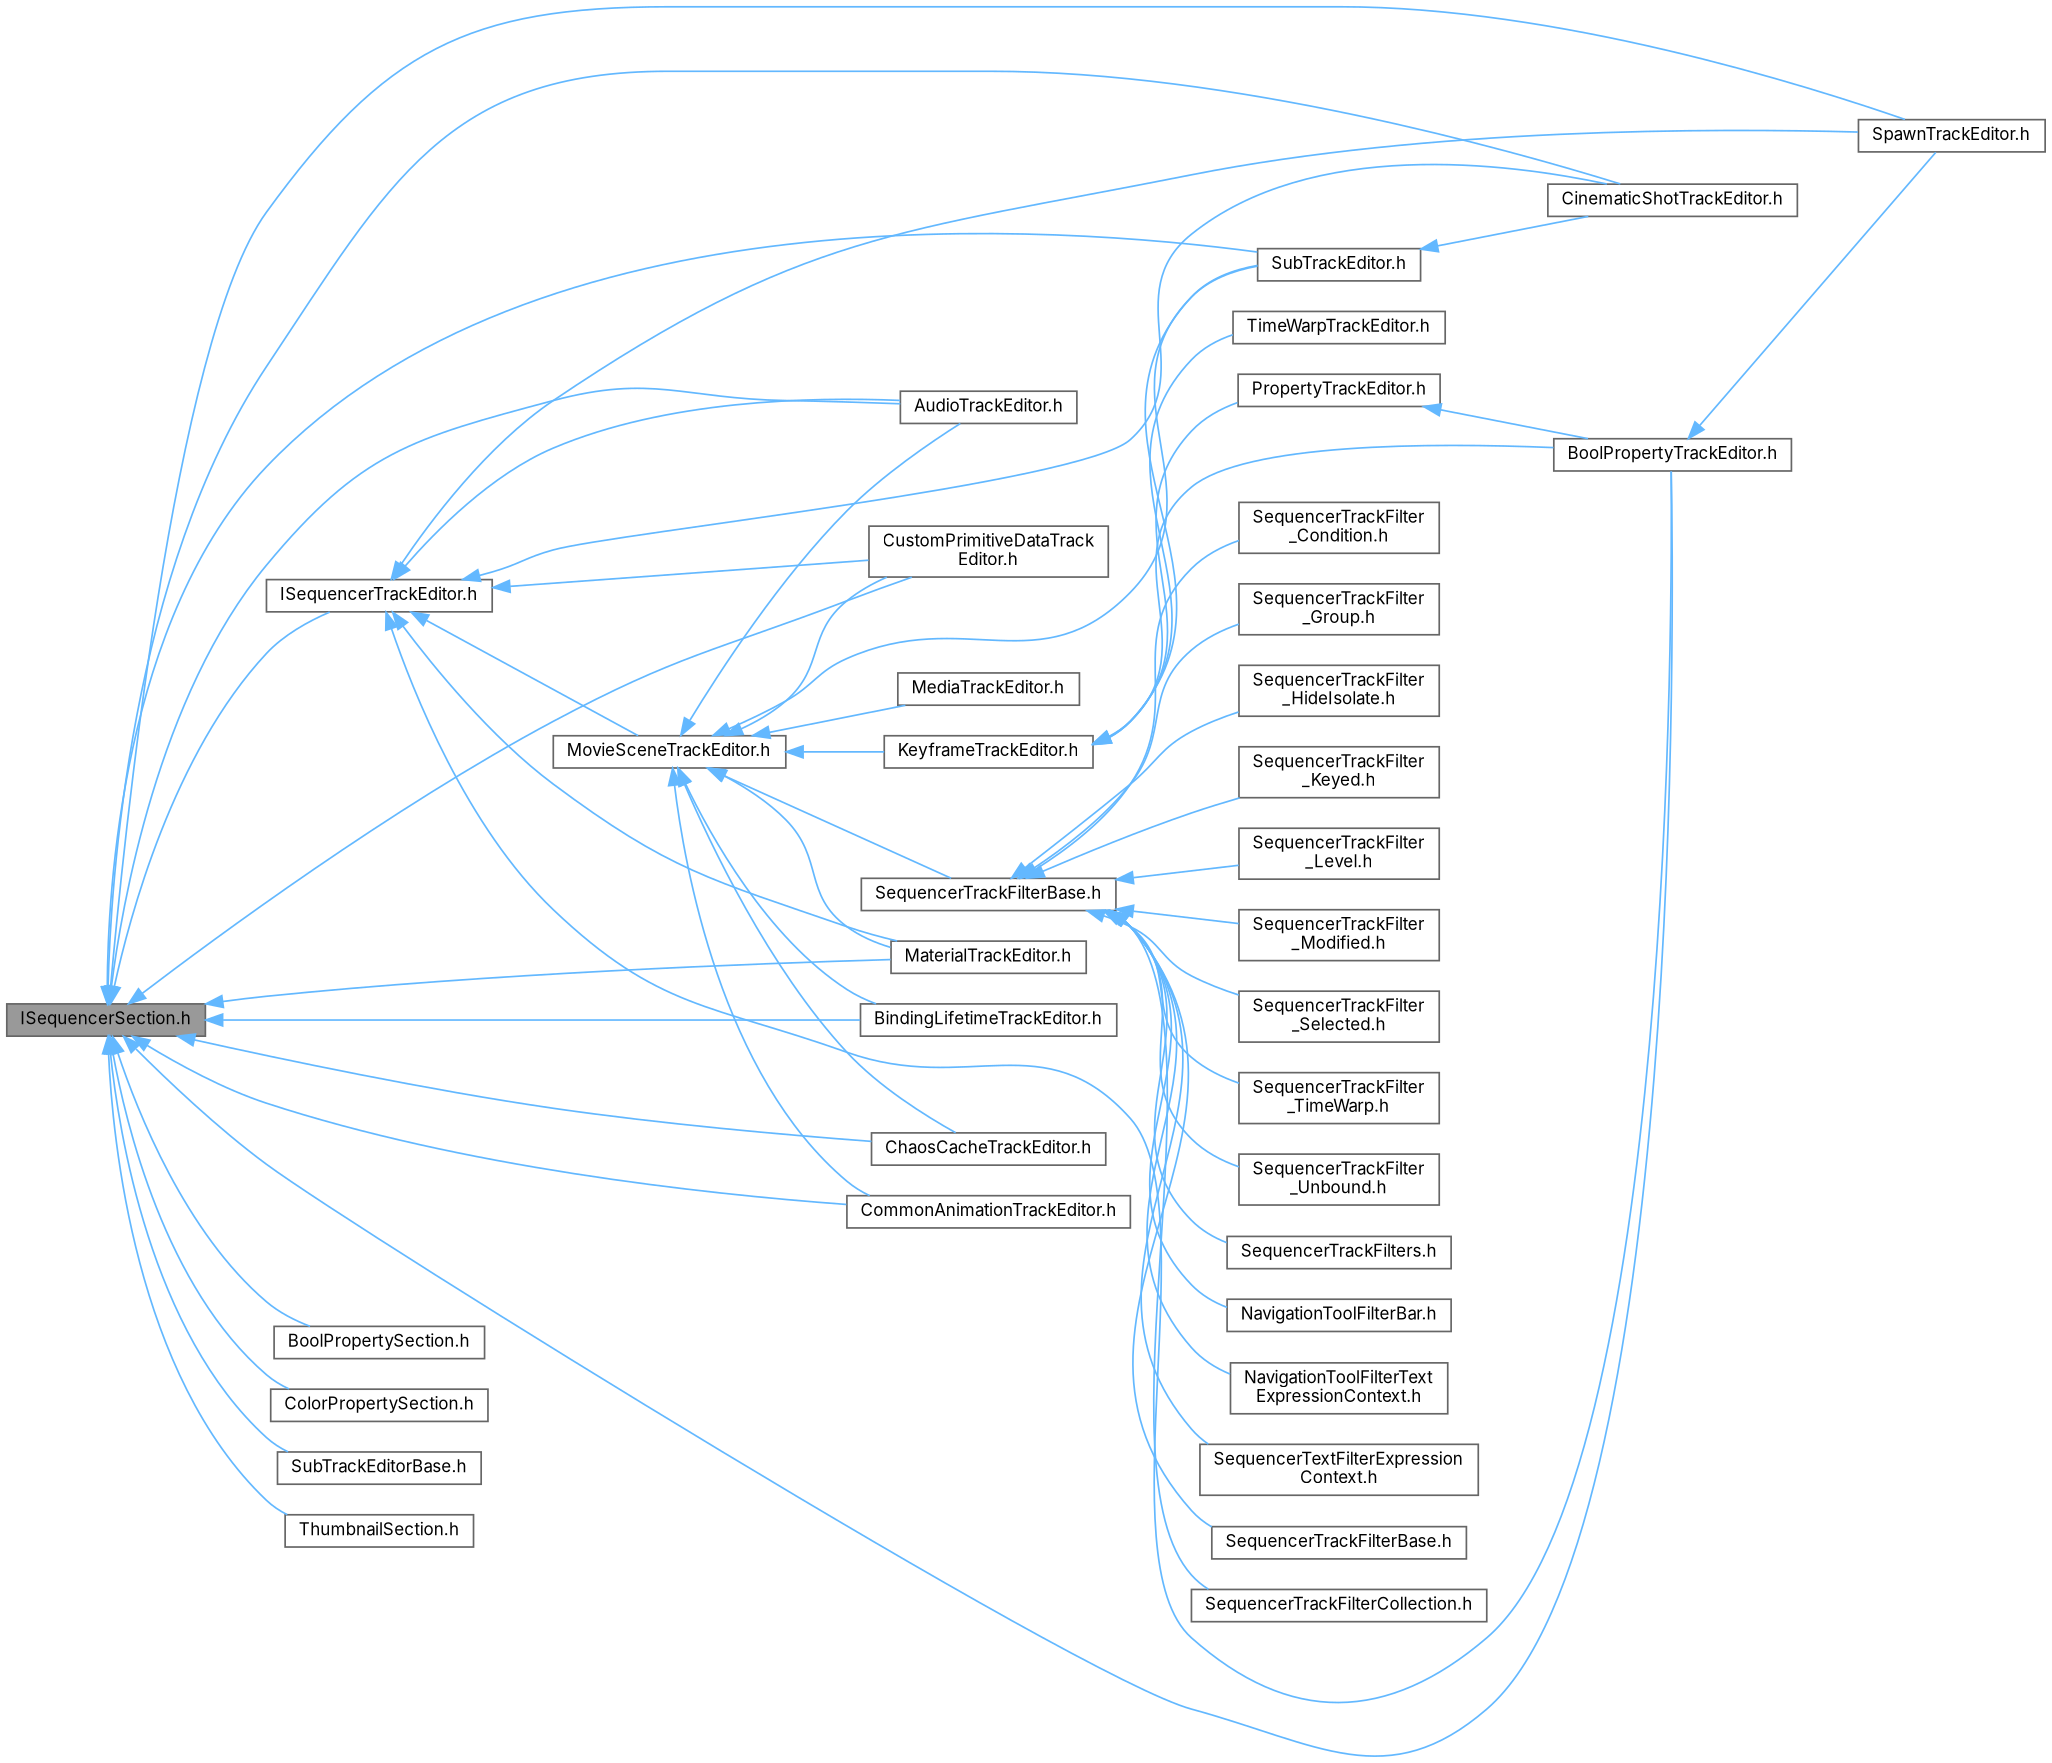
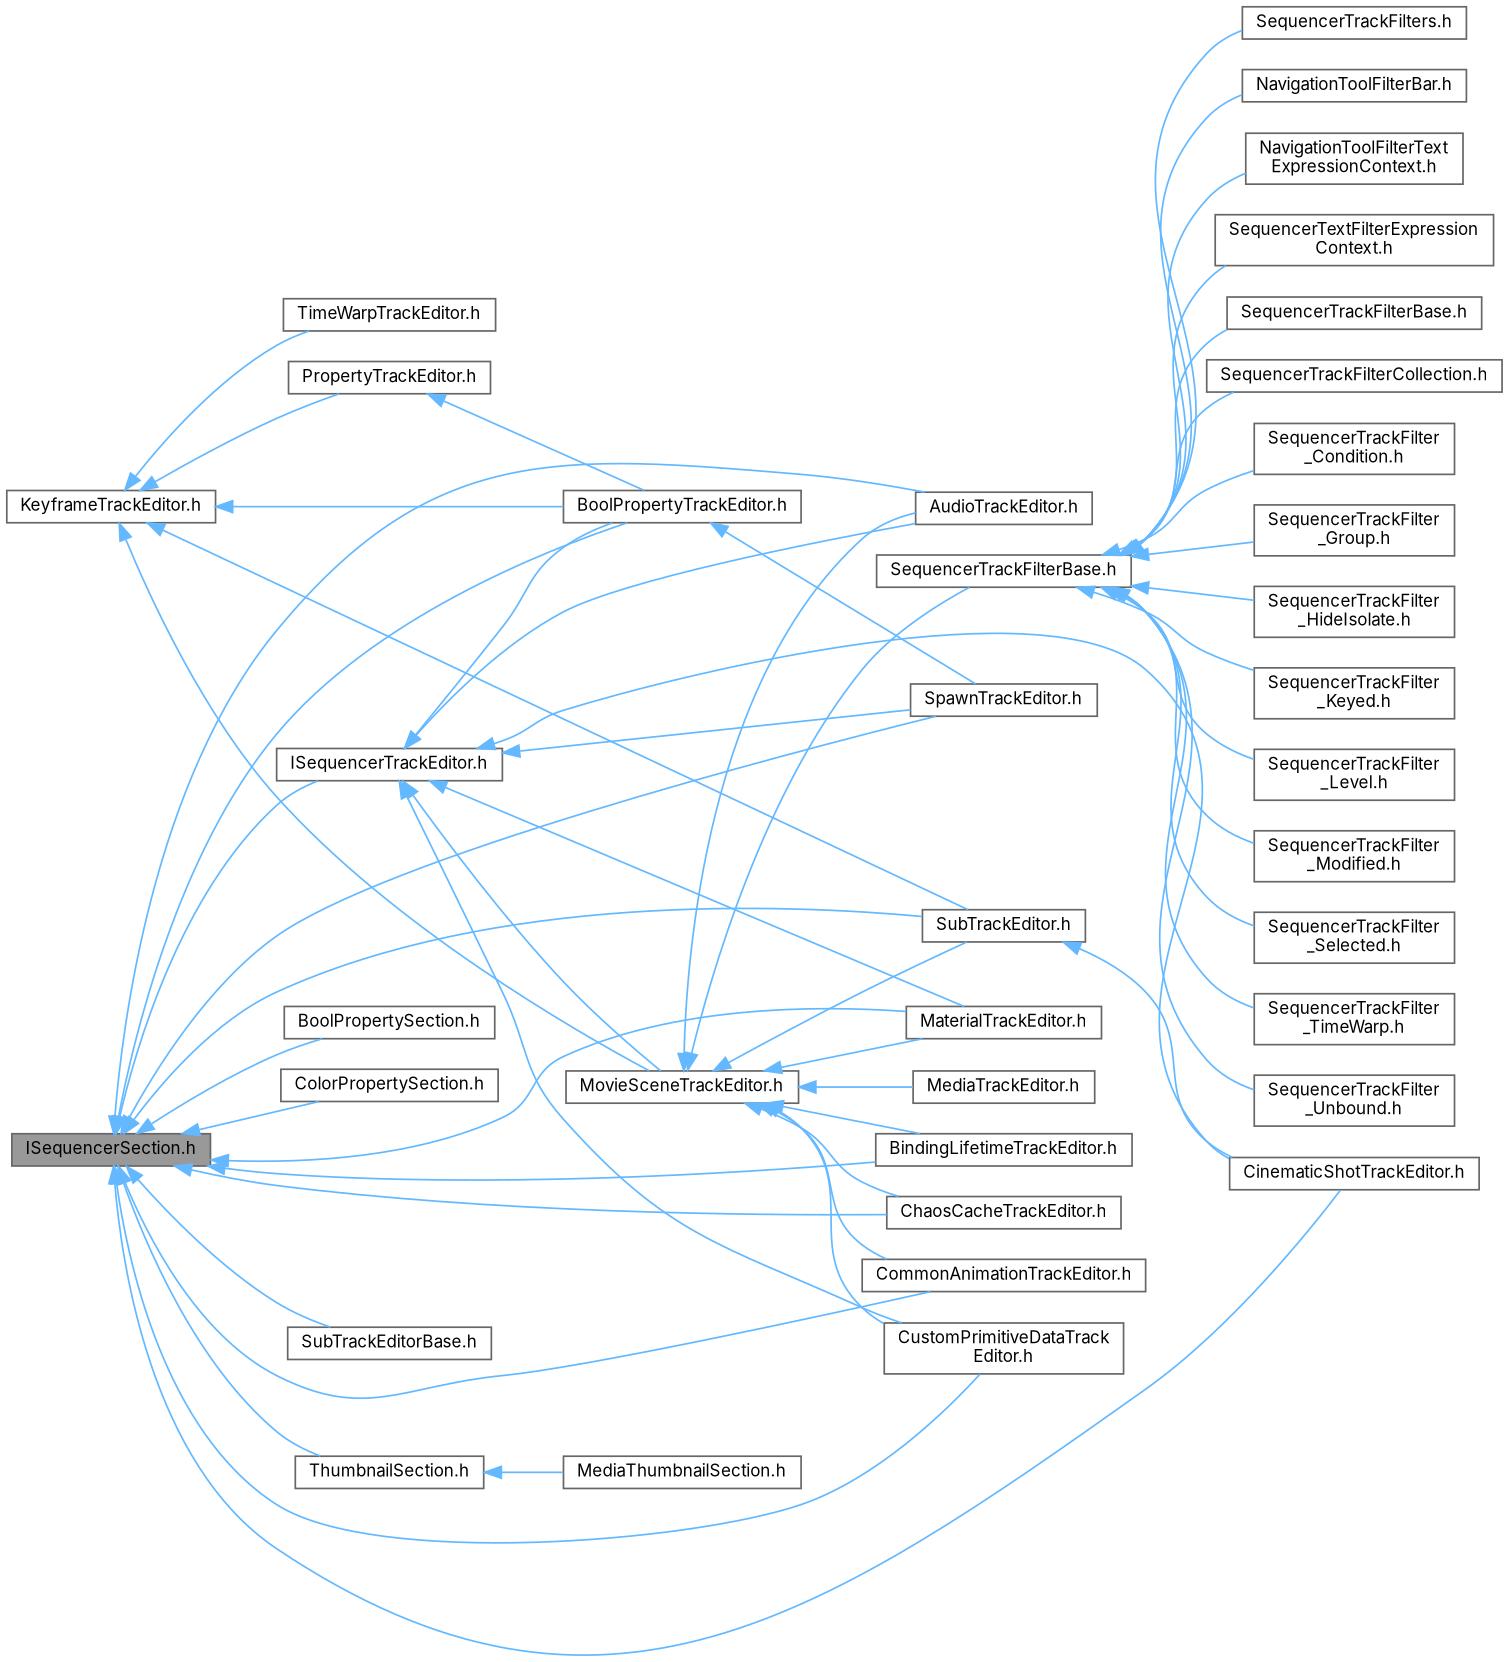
edge "KeyframeTrackEditor.h" -> "MovieSceneTrackEditor.h": reversed
node "MediaThumbnailSection.h": added
